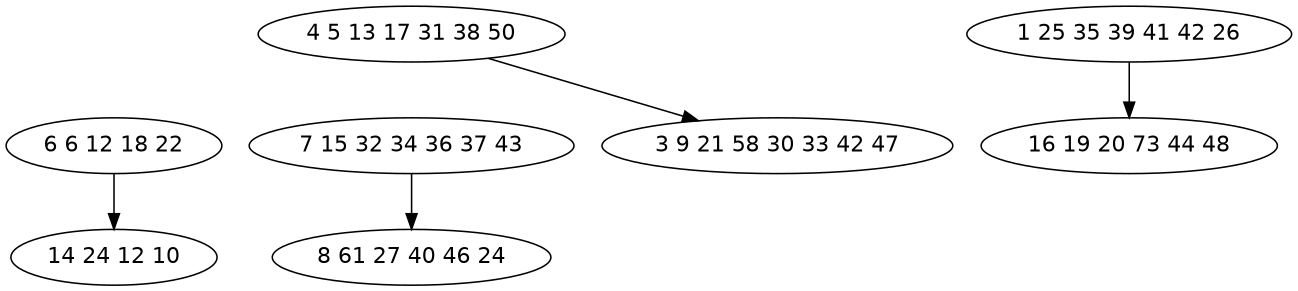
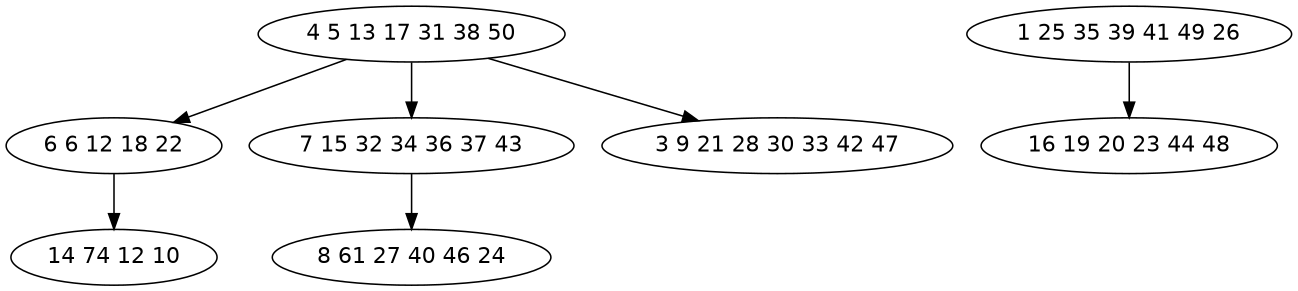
node "1 25 35 39 41 42 26": label "1 25 35 39 41 42 26" -> "1 25 35 39 41 49 26"
edge "4 5 13 17 31 38 50" -> "7 15 32 34 36 37 43": added
edge "4 5 13 17 31 38 50" -> "6 6 12 18 22": added
node "3 9 21 58 30 33 42 47": label "3 9 21 58 30 33 42 47" -> "3 9 21 28 30 33 42 47"
node "16 19 20 73 44 48": label "16 19 20 73 44 48" -> "16 19 20 23 44 48"
node "14 24 12 10": label "14 24 12 10" -> "14 74 12 10"
